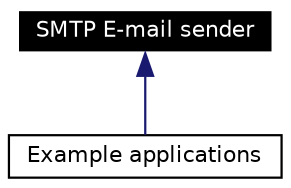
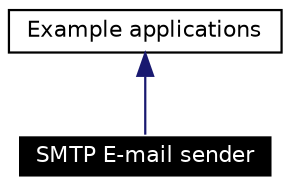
edge "Example applications" -> "SMTP E-mail sender": reversed
